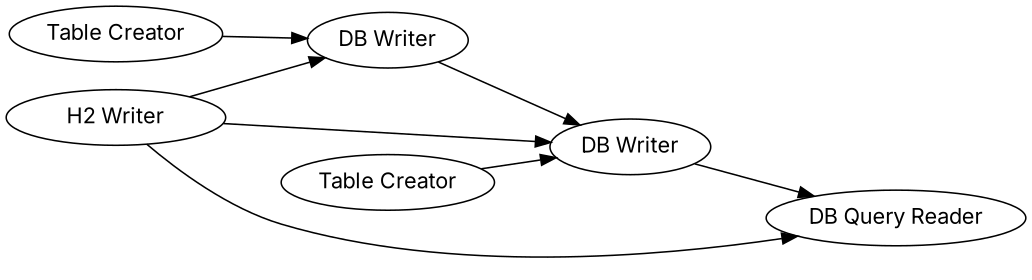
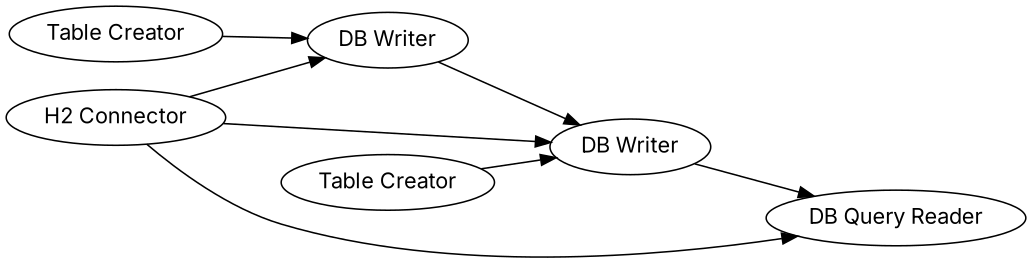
node "H2 Writer": label "H2 Writer" -> "H2 Connector"
